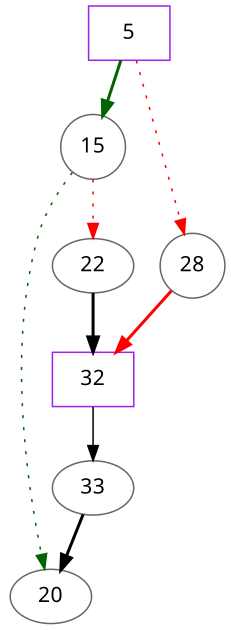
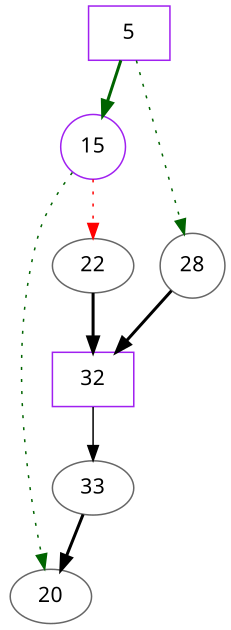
edge "5" -> "28": color red -> darkgreen
node "15": color gray40 -> purple
edge "28" -> "32": color red -> black
